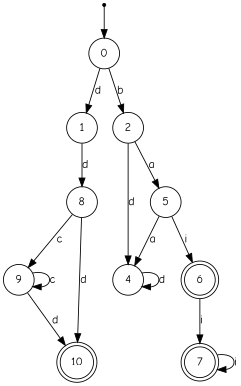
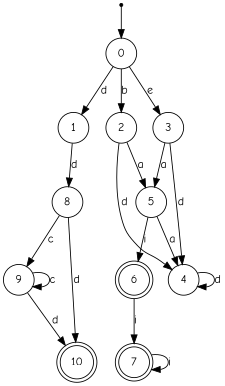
node "3": added
